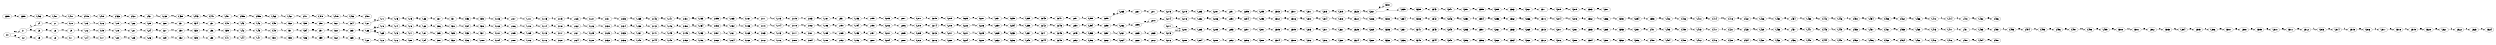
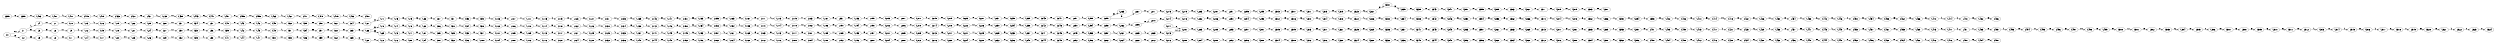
edge "S327" -> "S335": now "S331" -> "S335"
edge "S263" -> "S267": now "S259" -> "S267"
